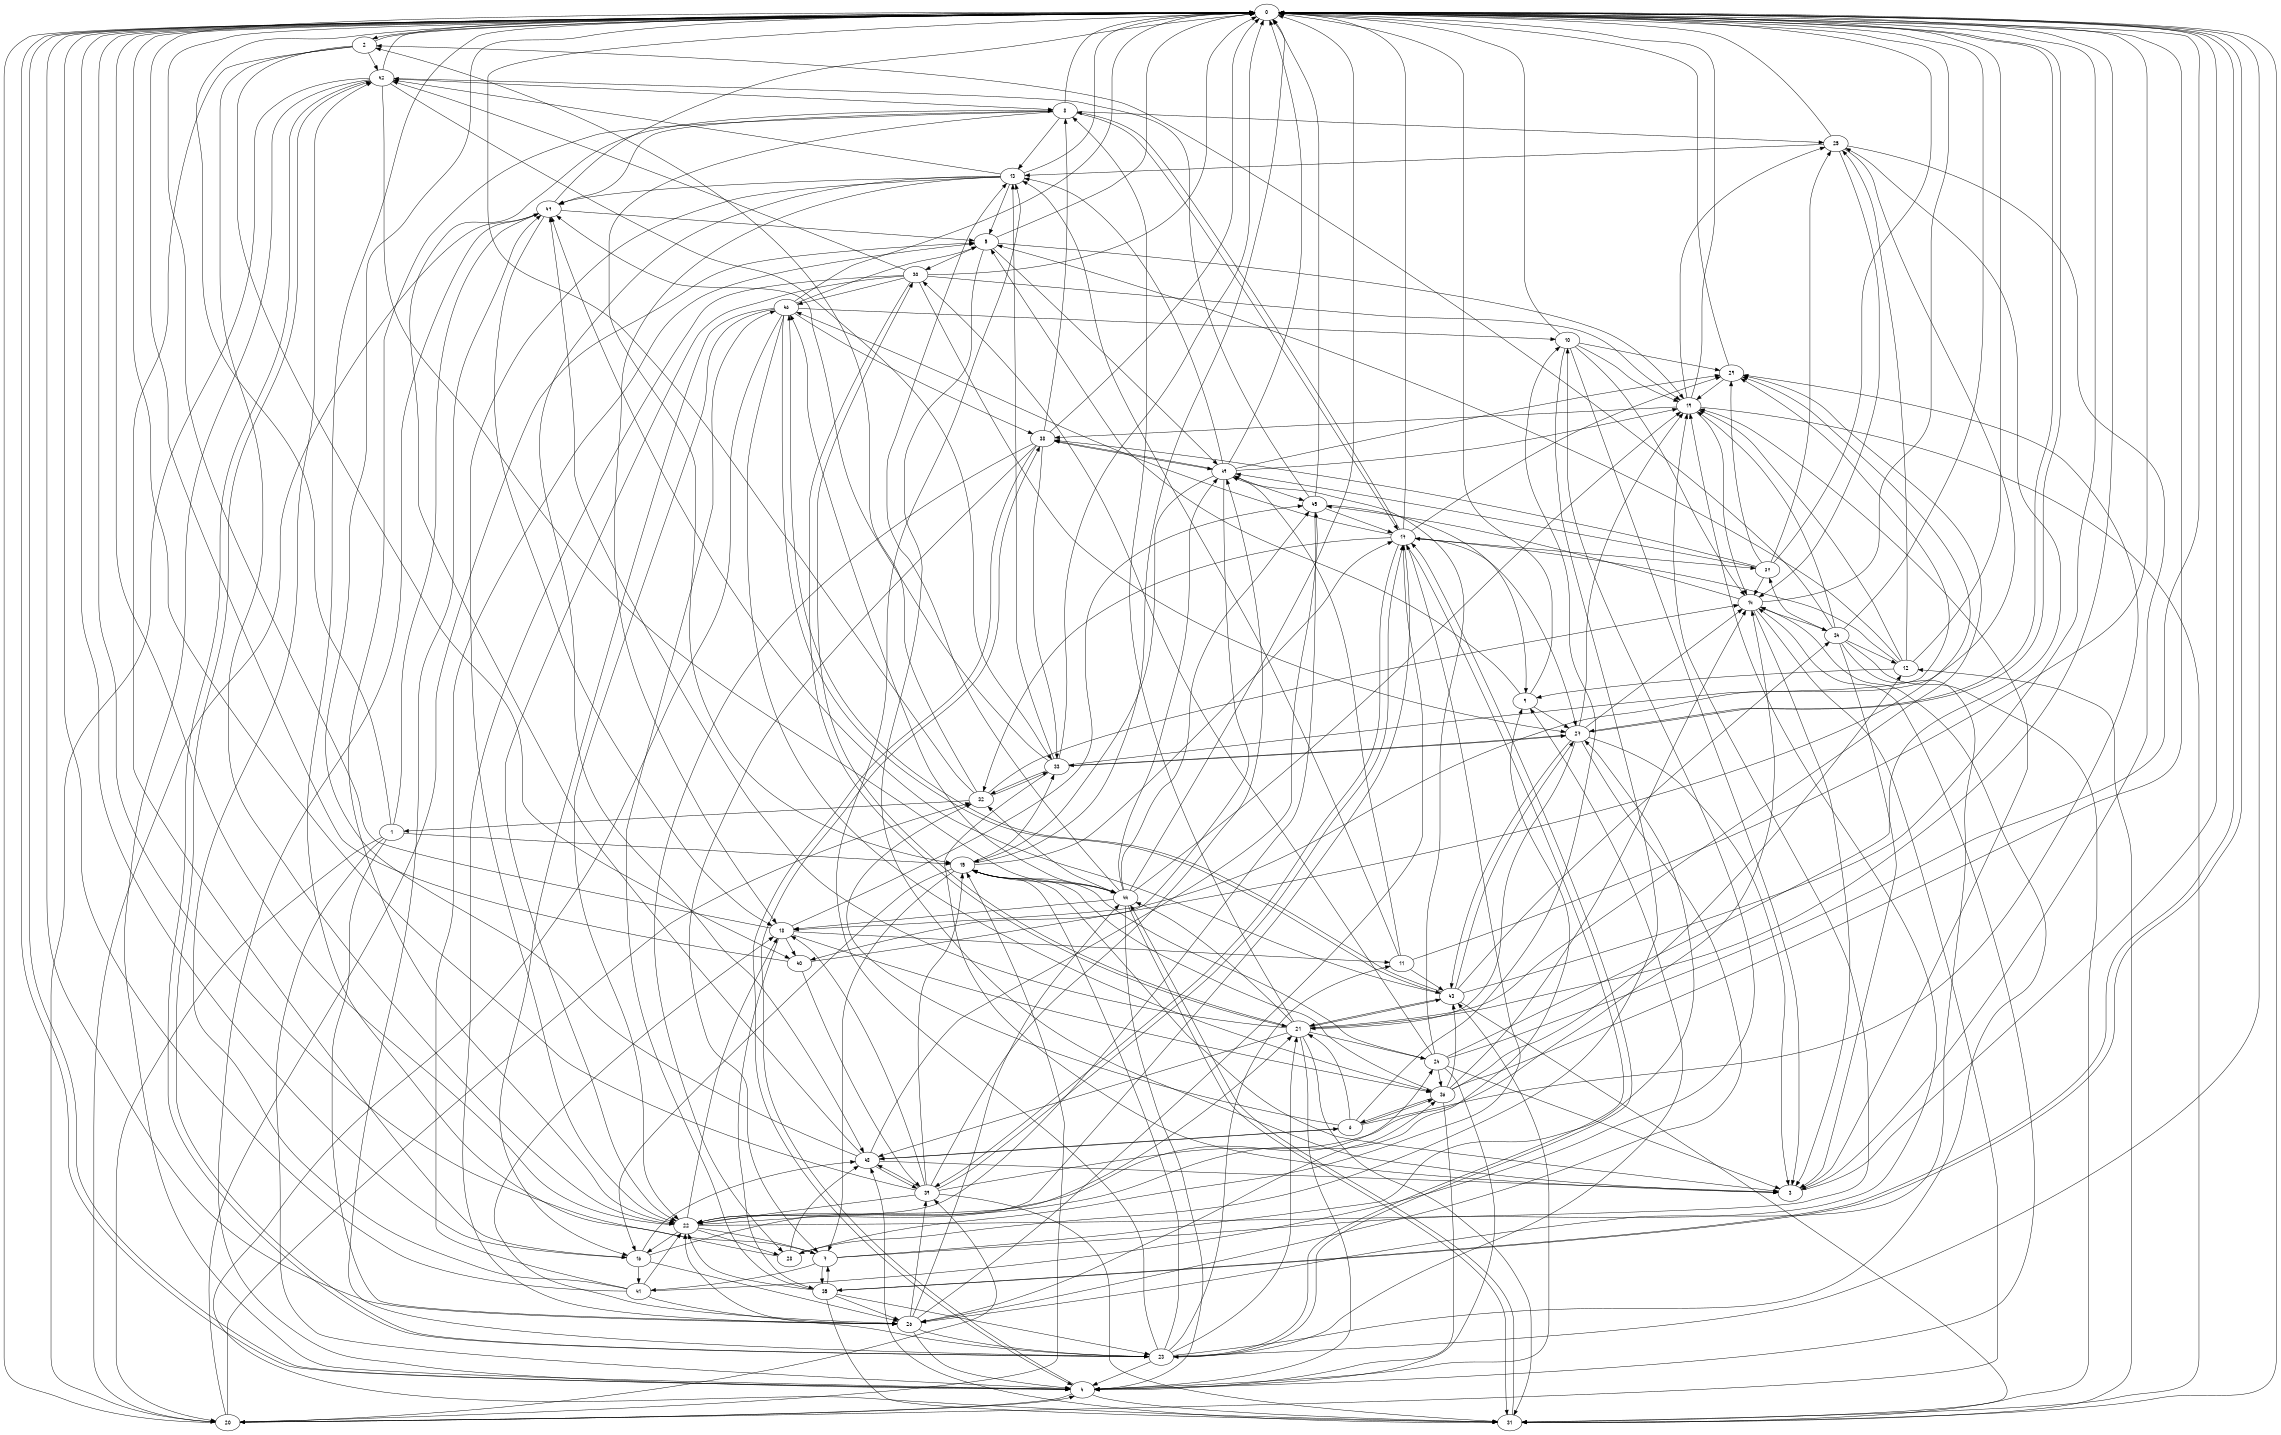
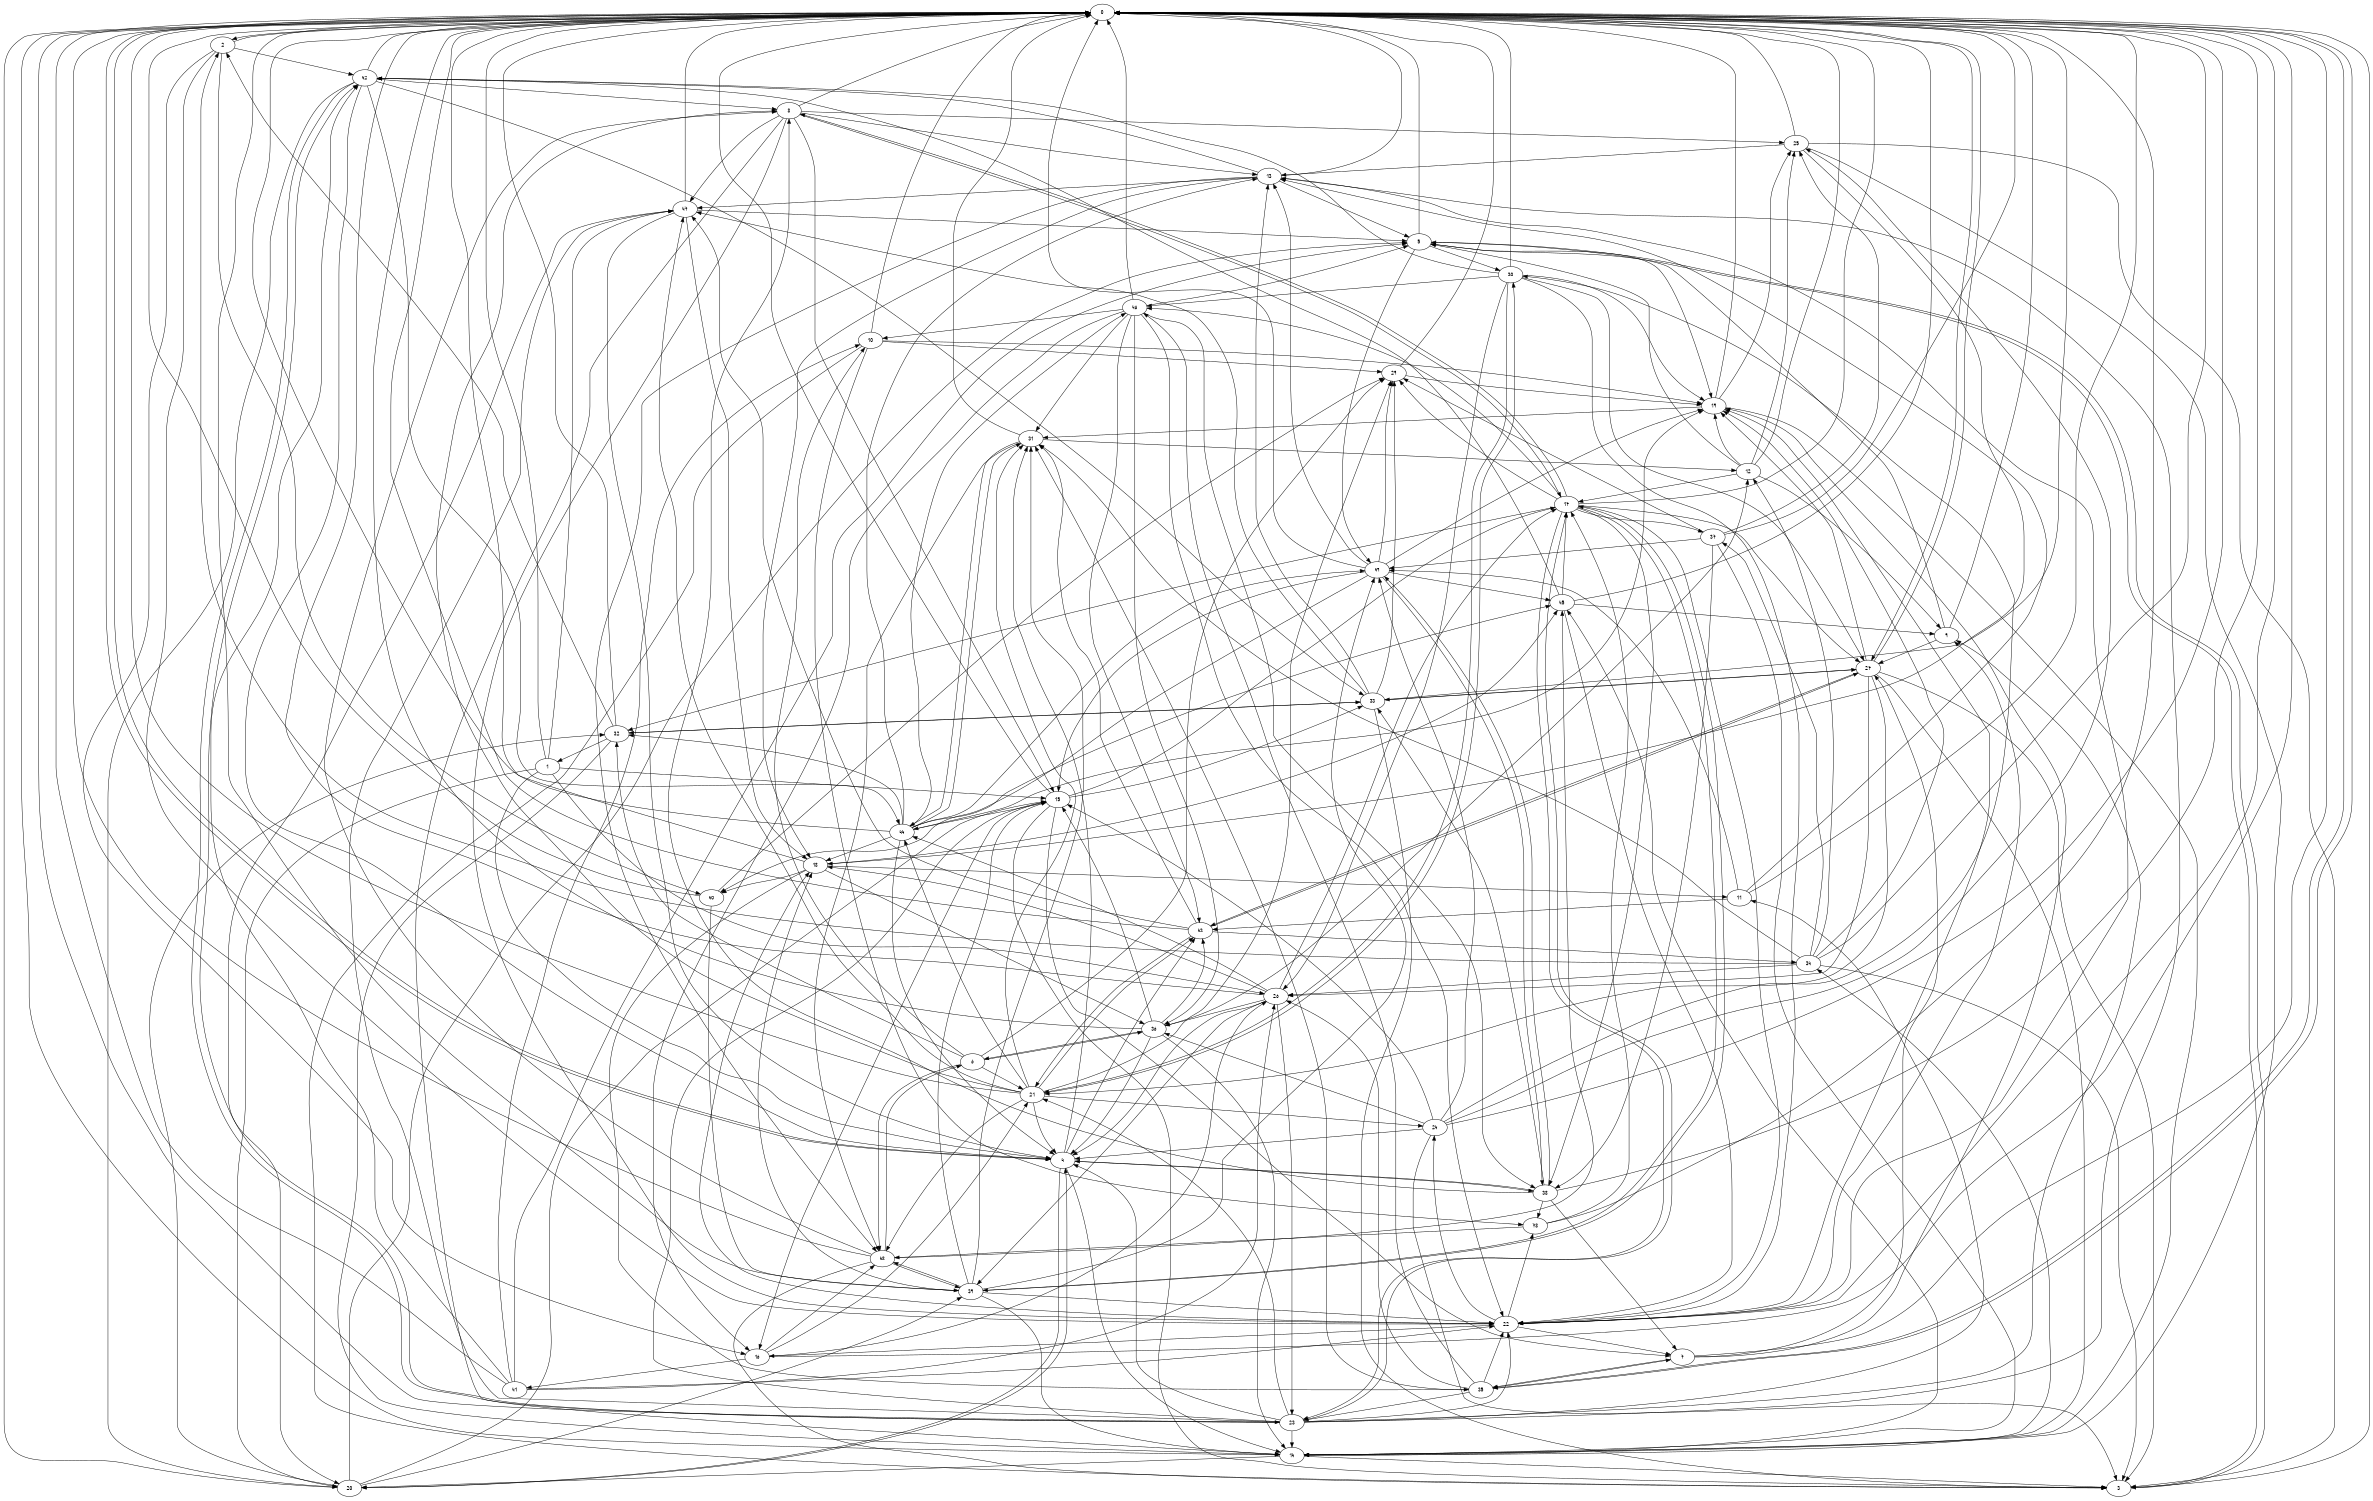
edge "19" -> "38": now "17" -> "38"
edge "10" -> "14": now "8" -> "14"
edge "3" -> "19": now "3" -> "5"
edge "43" -> "46": removed
node "28": label "28" -> "78"
edge "7" -> "41": removed
